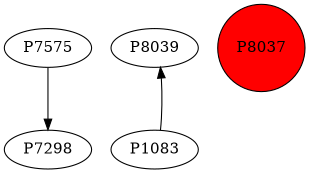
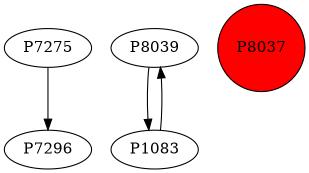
node "P7575": label "P7575" -> "P7275"
edge "P8039" -> "P1083": added
node "P7298": label "P7298" -> "P7296"
